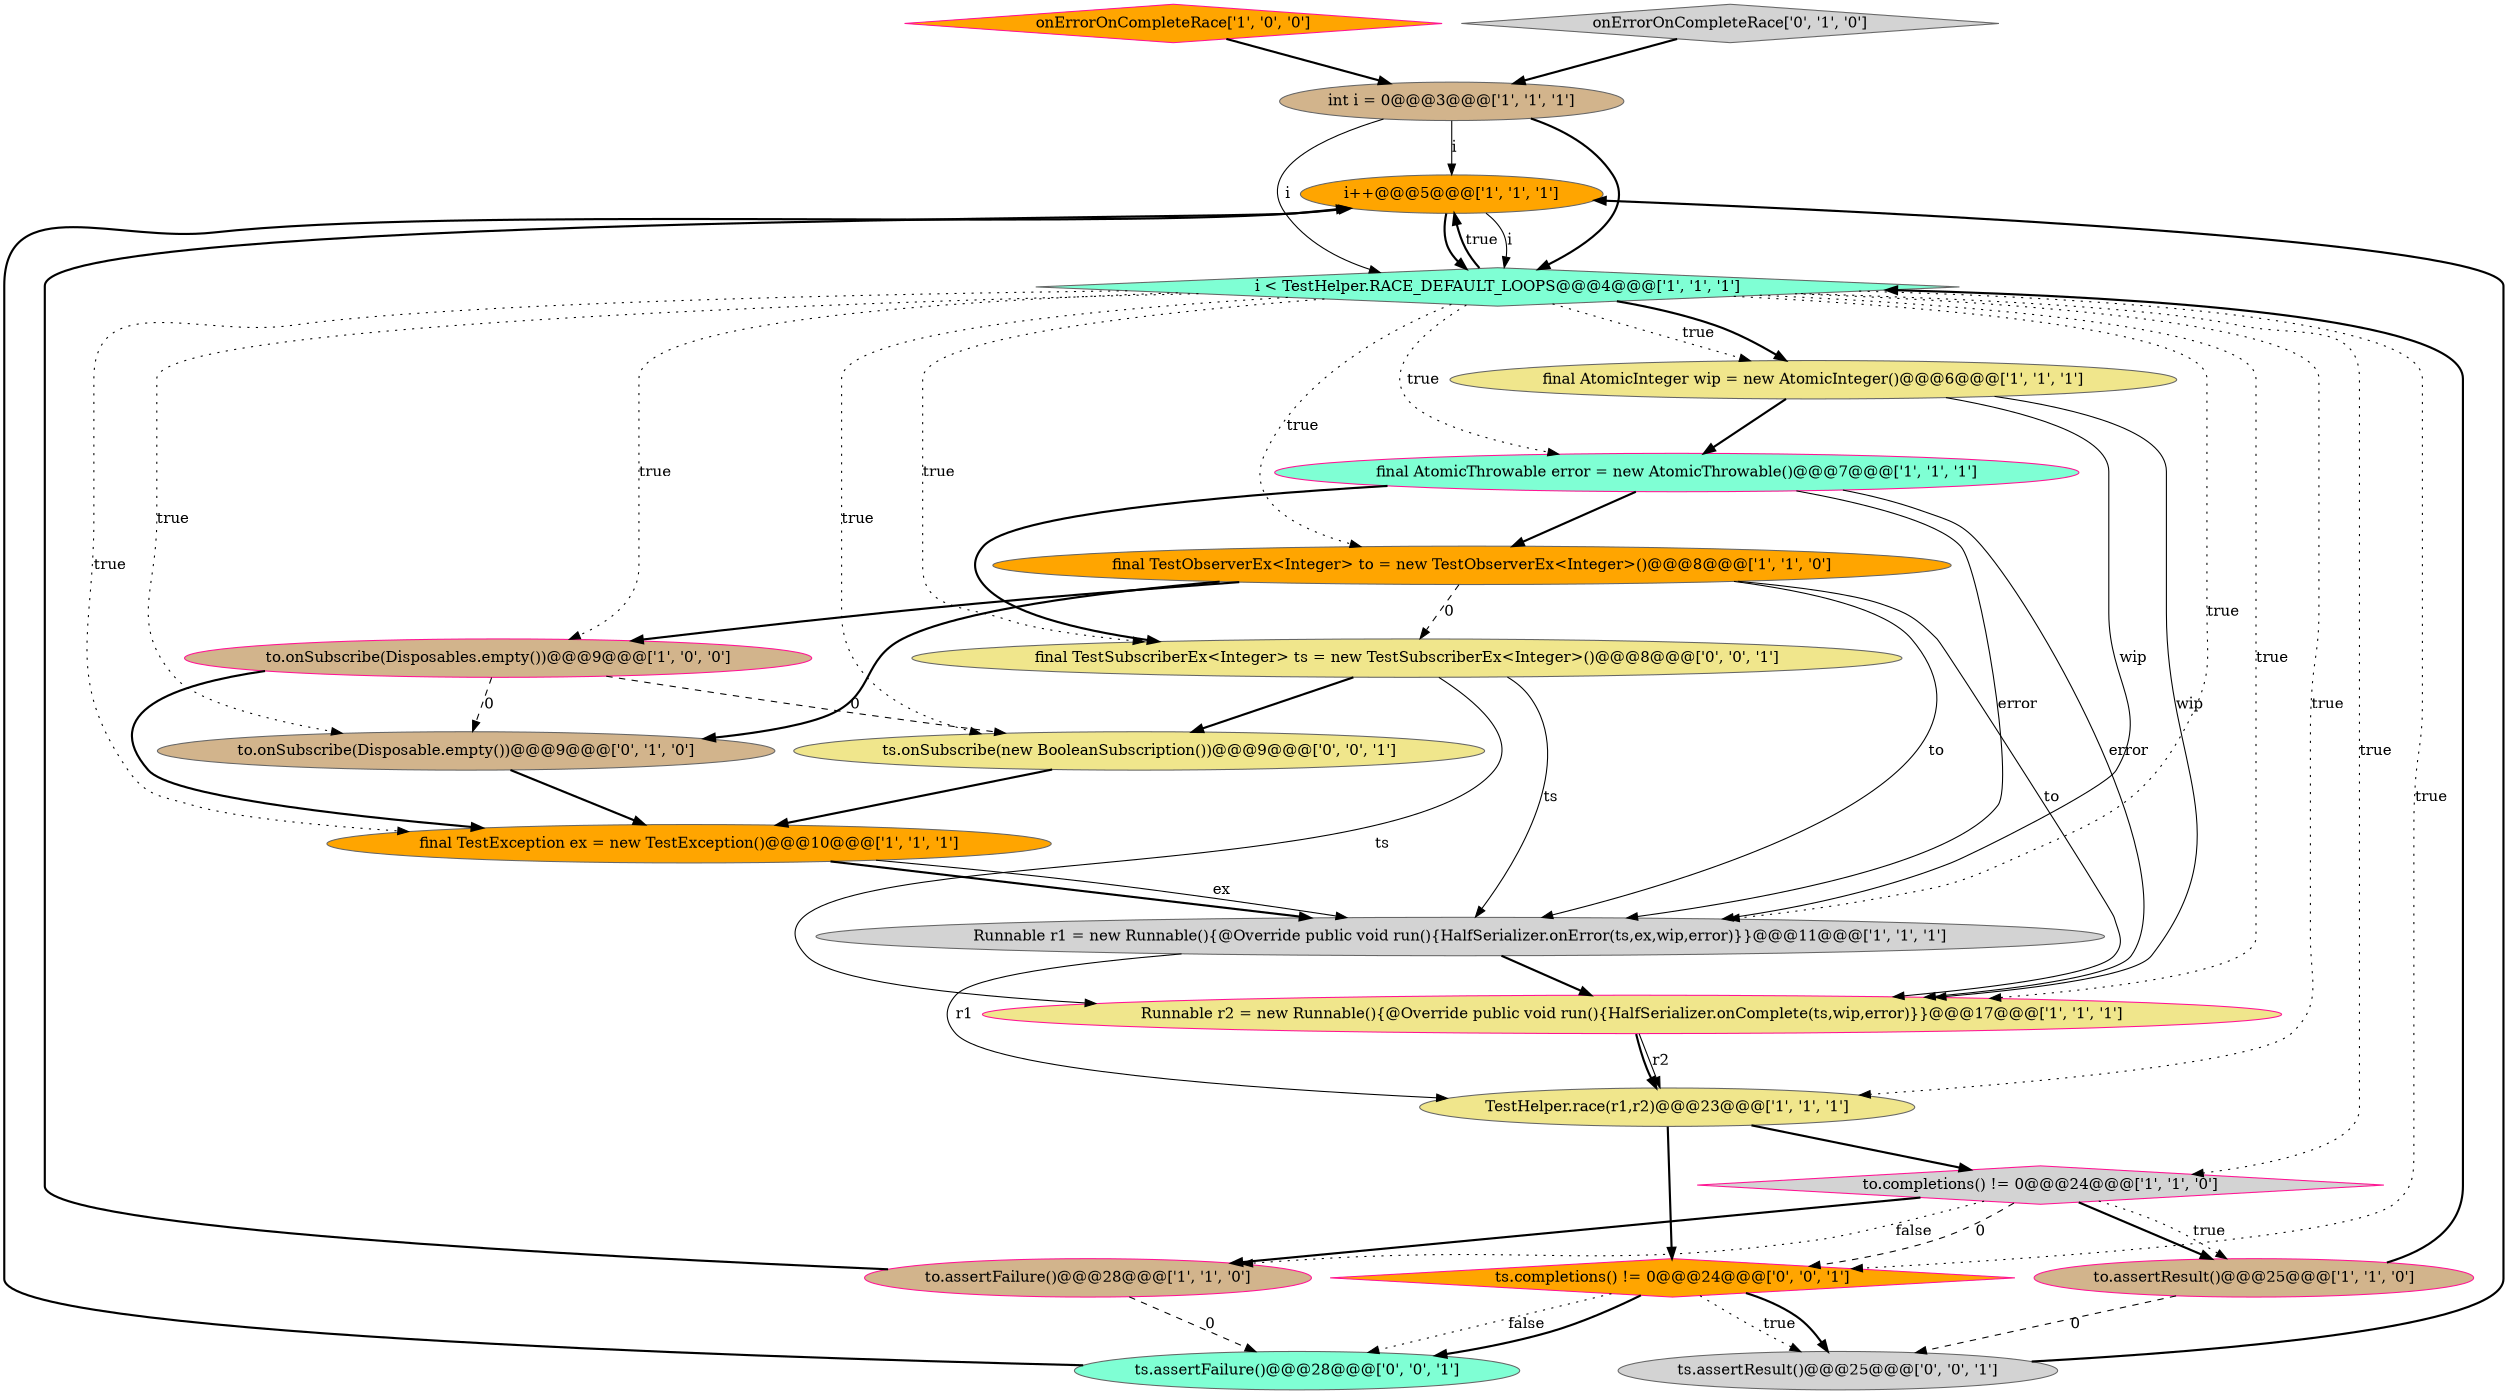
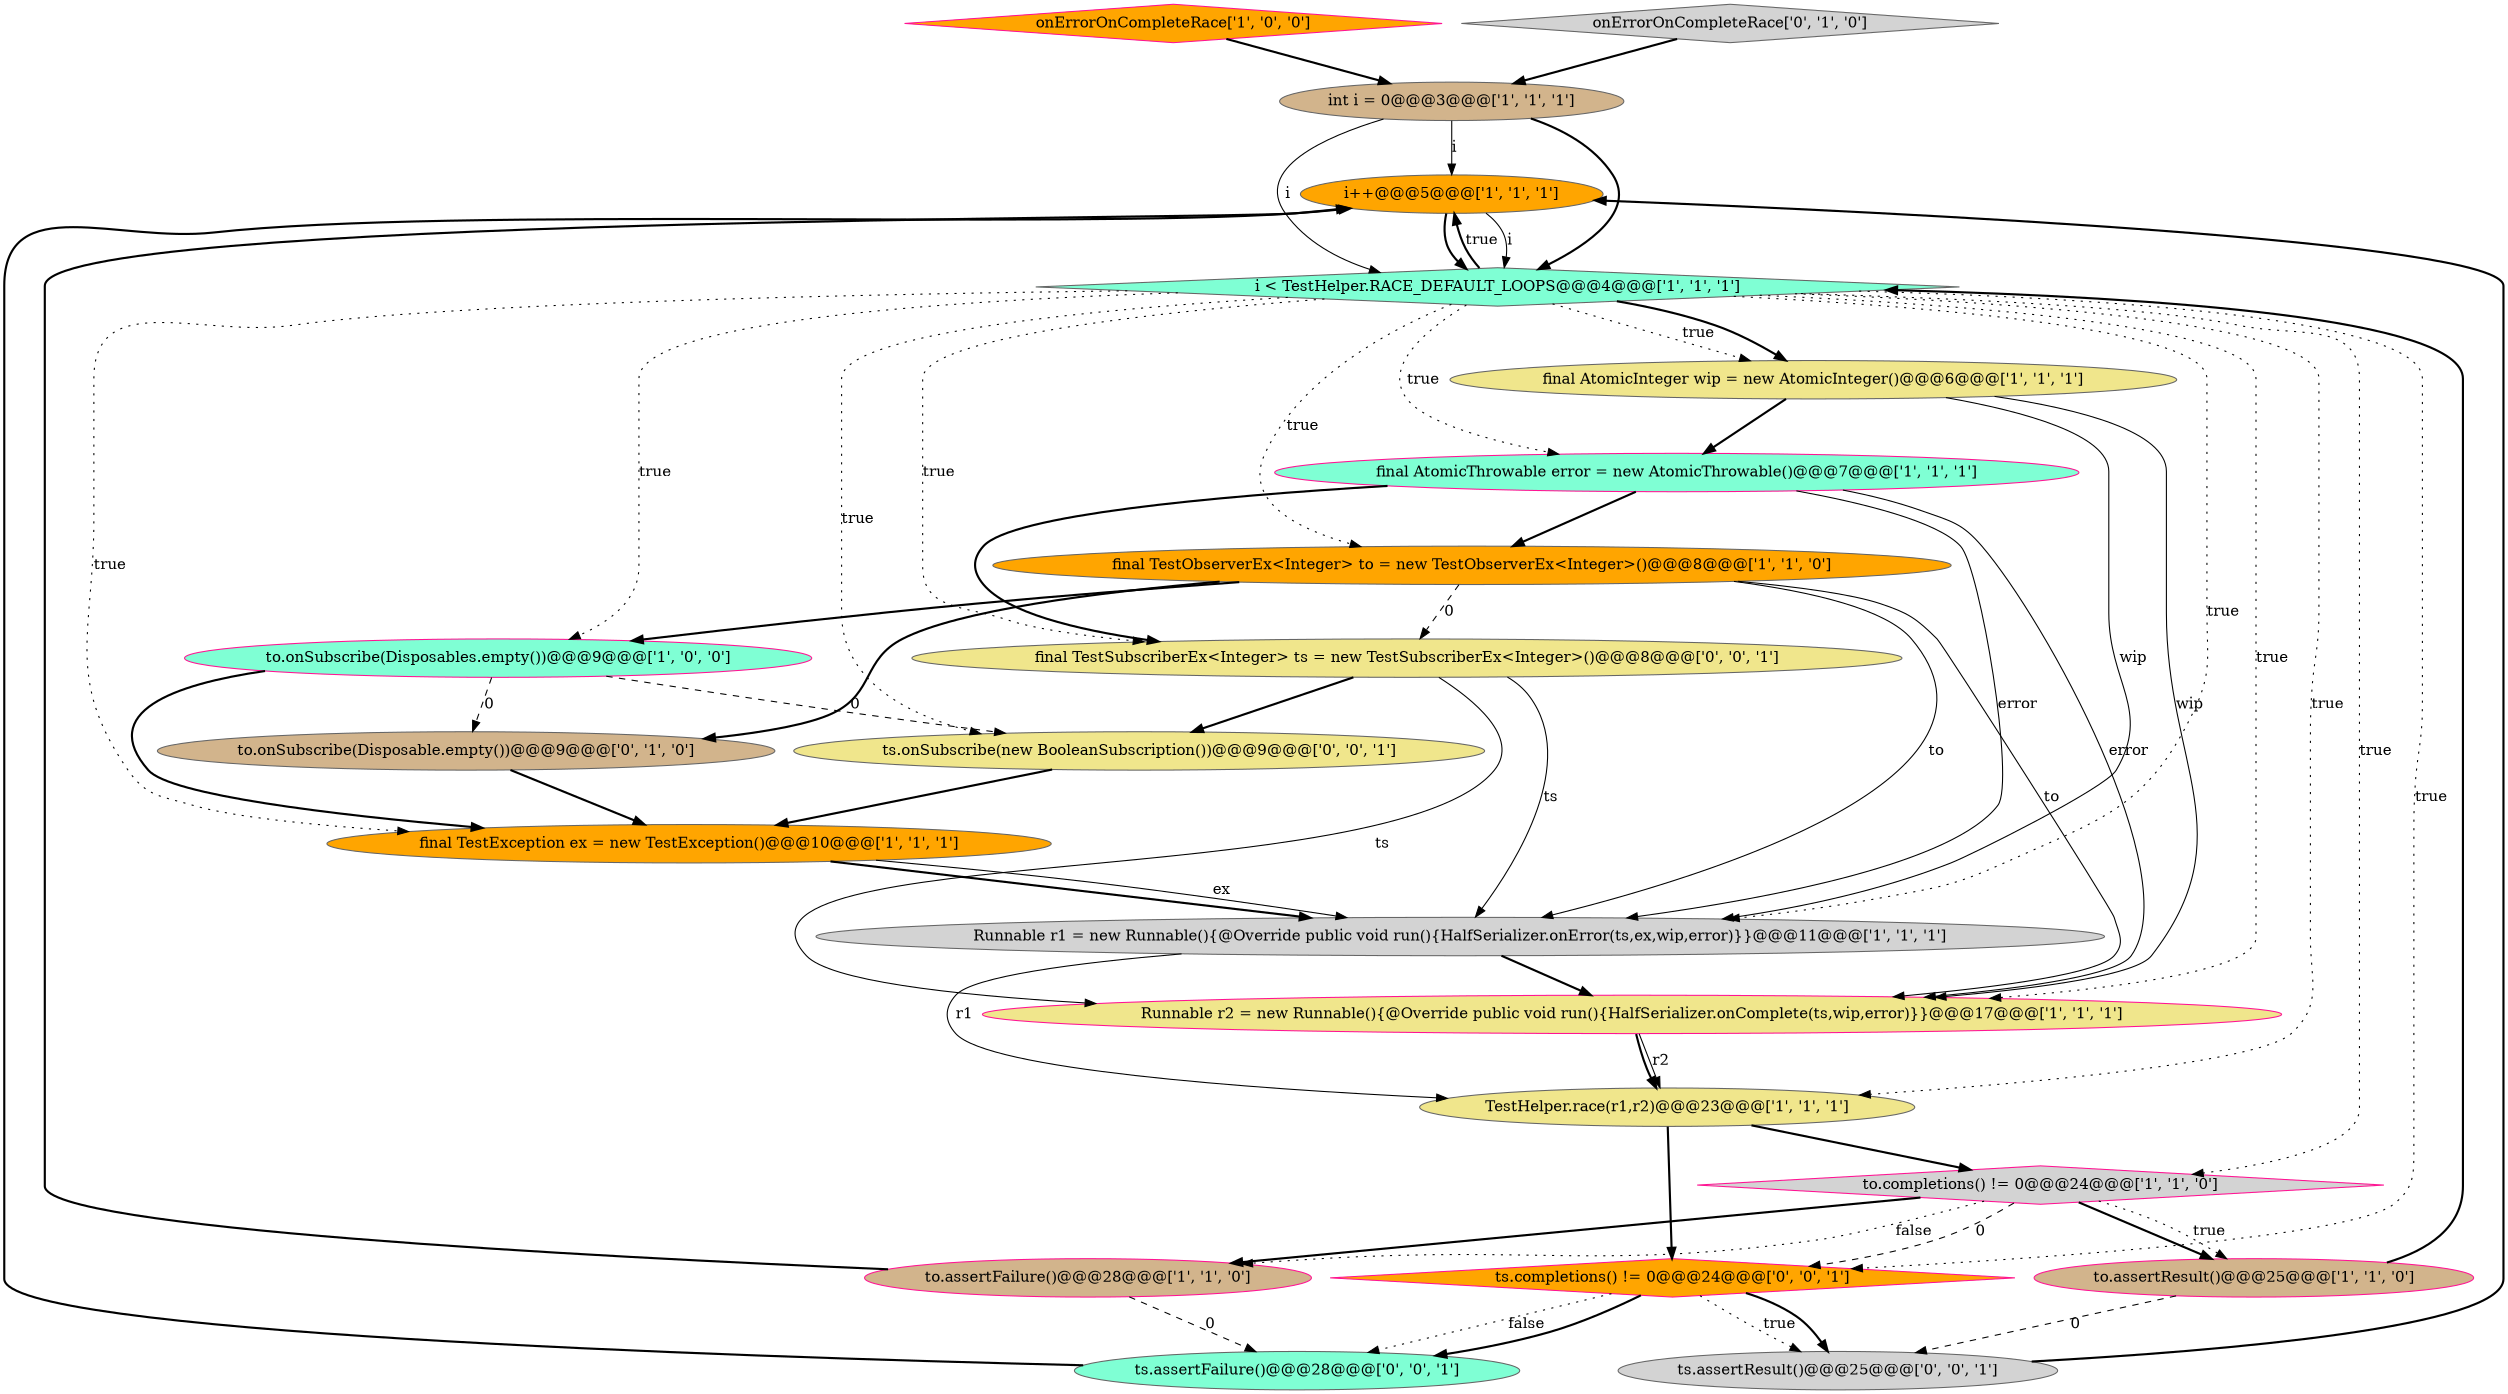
edge "i < TestHelper.RACE_DEFAULT_LOOPS@@@4@@@['1', '1', '1']" -> "to.onSubscribe(Disposable.empty())@@@9@@@['0', '1', '0']": removed, label "true"
node "to.onSubscribe(Disposables.empty())@@@9@@@['1', '0', '0']": fillcolor tan -> aquamarine
